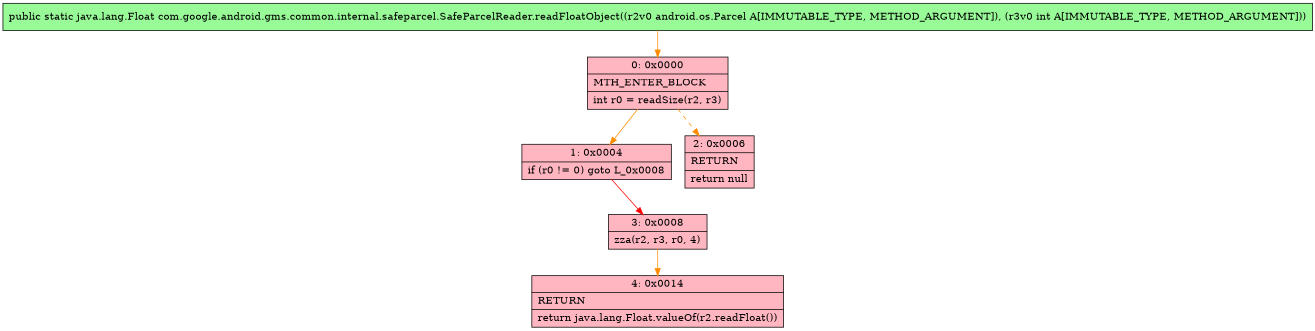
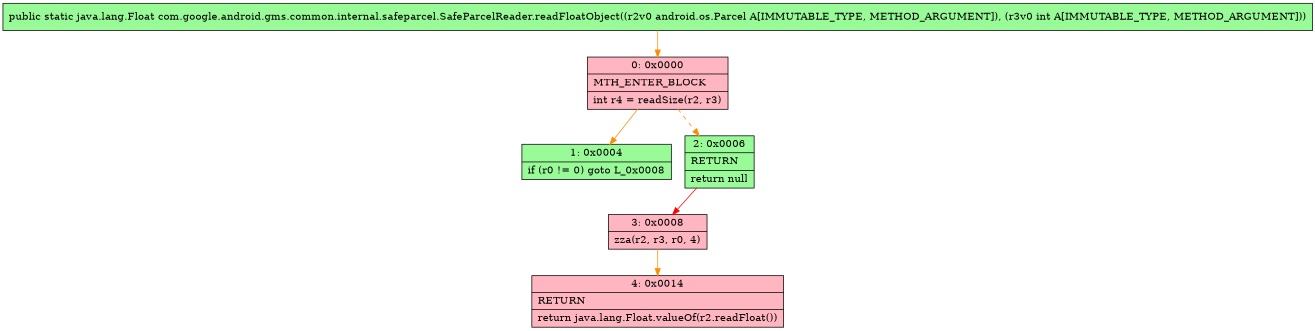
node "0: 0x0000": text "int r0 = readSize(r2, r3)" -> "int r4 = readSize(r2, r3)"
node "1: 0x0004": fillcolor lightpink -> palegreen
node "2: 0x0006": fillcolor lightpink -> palegreen
edge "1: 0x0004" -> "3: 0x0008": now "2: 0x0006" -> "3: 0x0008"
